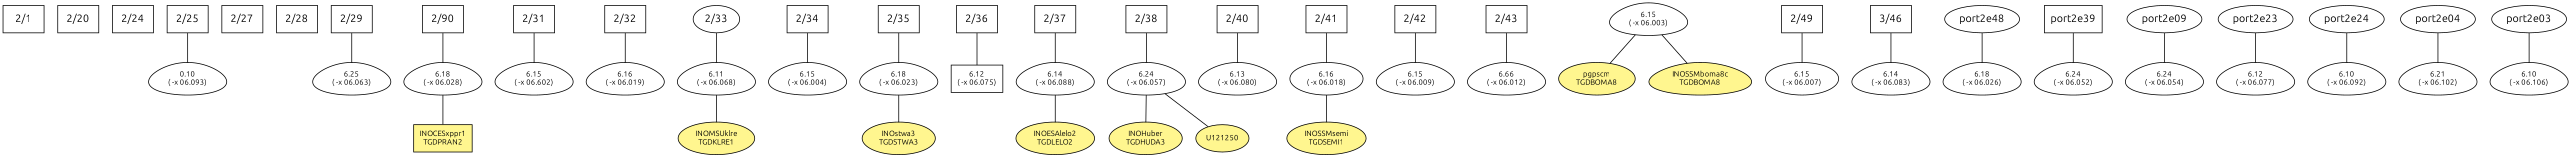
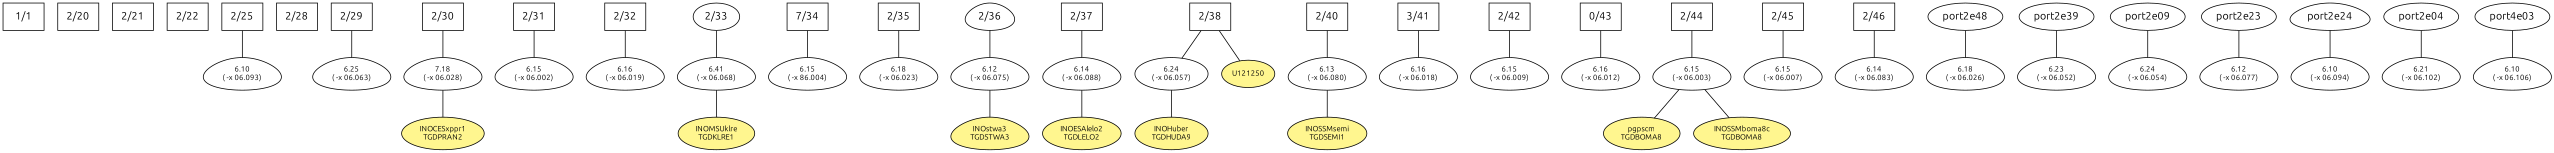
node "2/21": added
node "2/44": added
node "2/1": label "2/1" -> "1/1"
node "2/24": label "2/24" -> "2/22"
node "2/27": removed
node "2/90": label "2/90" -> "2/30"
node "2/34": label "2/34" -> "7/34"
node "2/36": shape box -> egg
node "2/41": label "2/41" -> "3/41"
node "2/43": label "2/43" -> "0/43"
node "2/49": label "2/49" -> "2/45"
node "3/46": label "3/46" -> "2/46"
node "port2e39": shape box -> ellipse
node "port2e24": shape ellipse -> egg
node "port2e03": label "port2e03" -> "port4e03"
node "0.10 ( -x 06.093)": label "0.10 ( -x 06.093)" -> "6.10 ( -x 06.093)"
node "6.18 ( -x 06.028)": label "6.18 ( -x 06.028)" -> "7.18 ( -x 06.028)"
node "6.15 ( -x 06.602)": label "6.15 ( -x 06.602)" -> "6.15 ( -x 06.002)"
node "6.11 ( -x 06.068)": label "6.11 ( -x 06.068)" -> "6.41 ( -x 06.068)"
node "6.15 ( -x 06.004)": label "6.15 ( -x 06.004)" -> "6.15 ( -x 86.004)"
node "6.12 ( -x 06.075)": shape box -> egg
node "6.24 ( -x 06.057)": shape egg -> ellipse
node "6.16 ( -x 06.018)": shape ellipse -> egg
node "6.66 ( -x 06.012)": label "6.66 ( -x 06.012)" -> "6.16 ( -x 06.012)"
node "INOSSMboma8c TGDBOMA8": shape egg -> ellipse
node "6.15 ( -x 06.007)": shape ellipse -> egg
node "6.24 ( -x 06.052)": label "6.24 ( -x 06.052)" -> "6.23 ( -x 06.052)"
node "6.10 ( -x 06.092)": label "6.10 ( -x 06.092)" -> "6.10 ( -x 06.094)"
edge "6.18 ( -x 06.023)" -- "INOstwa3 TGDSTWA3": now "6.12 ( -x 06.075)" -- "INOstwa3 TGDSTWA3"
edge "6.16 ( -x 06.018)" -- "INOSSMsemi TGDSEMI1": now "6.13 ( -x 06.080)" -- "INOSSMsemi TGDSEMI1"
edge "6.24 ( -x 06.057)" -- "U121250": now "2/38" -- "U121250"
node "INOCESxppr1 TGDPRAN2": shape box -> ellipse
node "INOstwa3 TGDSTWA3": shape ellipse -> egg
node "INOHuber TGDHUDA3": label "INOHuber TGDHUDA3" -> "INOHuber TGDHUDA9"
